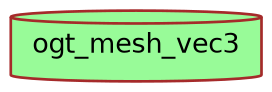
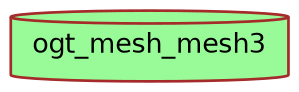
node "ogt_mesh_vec3": label "ogt_mesh_vec3" -> "ogt_mesh_mesh3"
